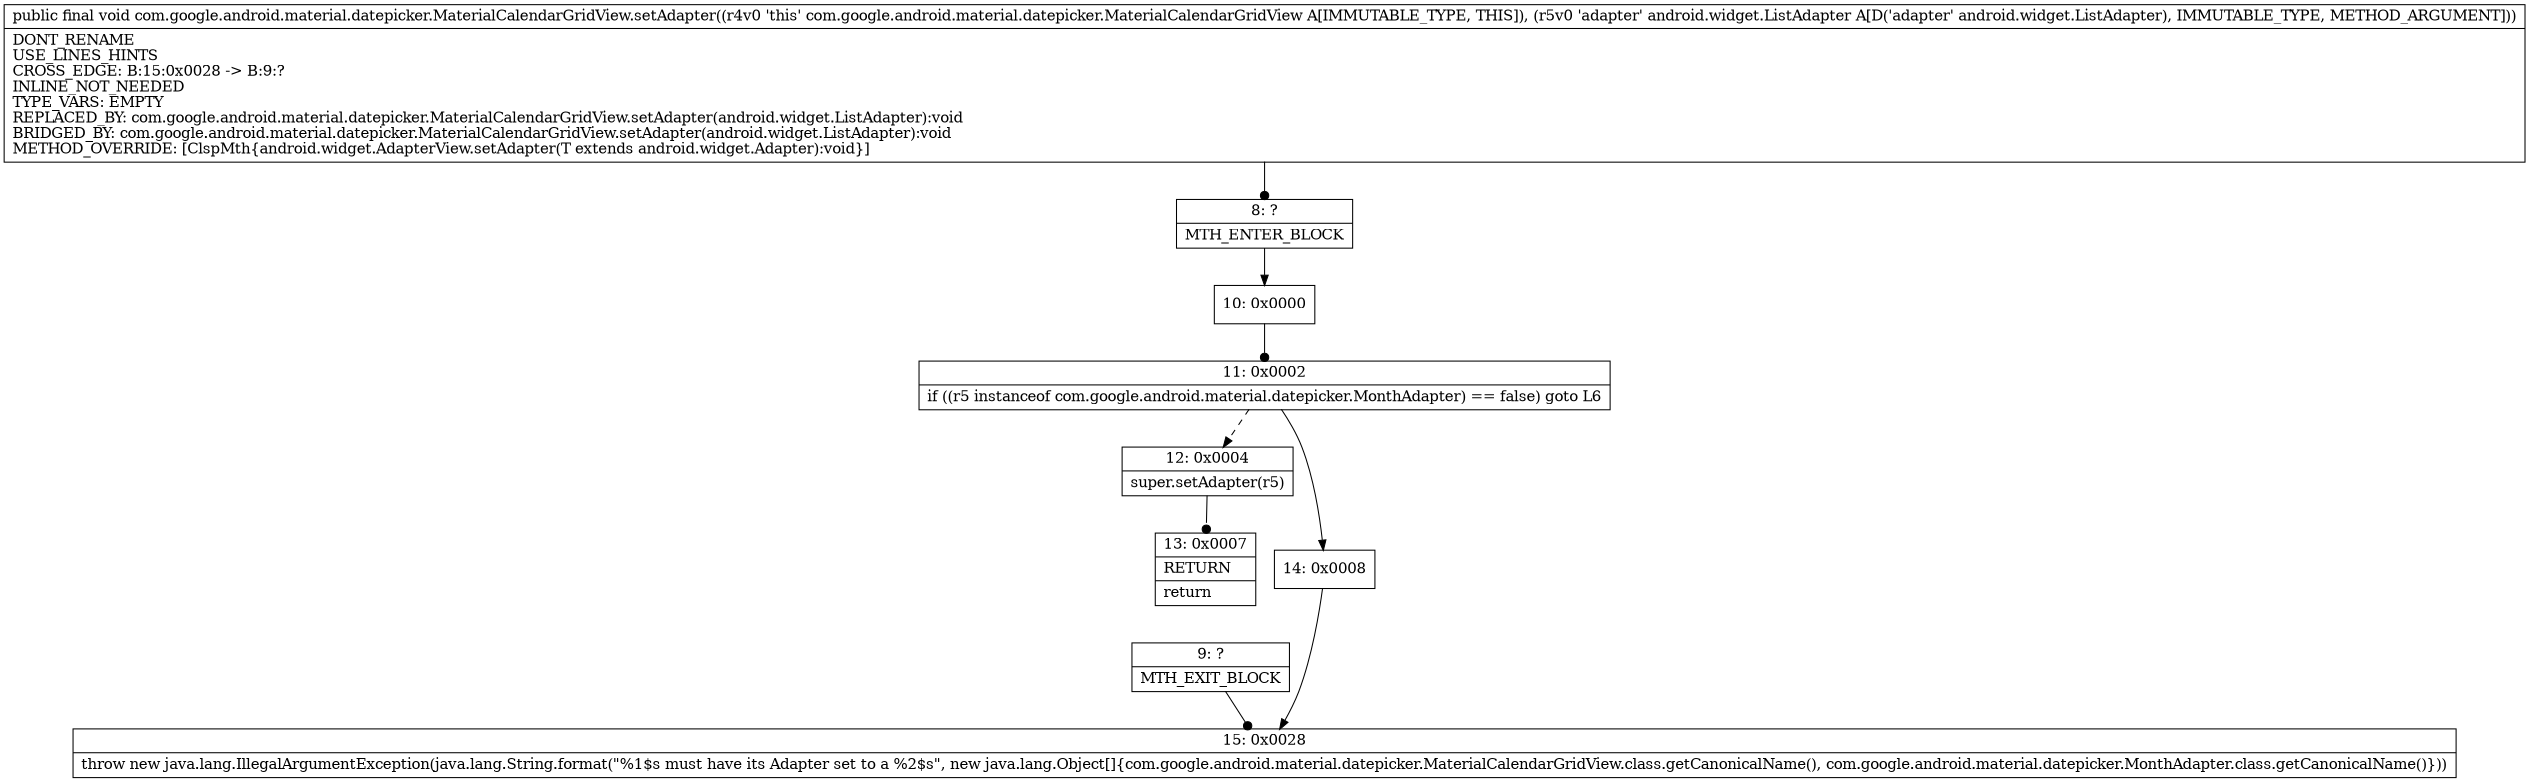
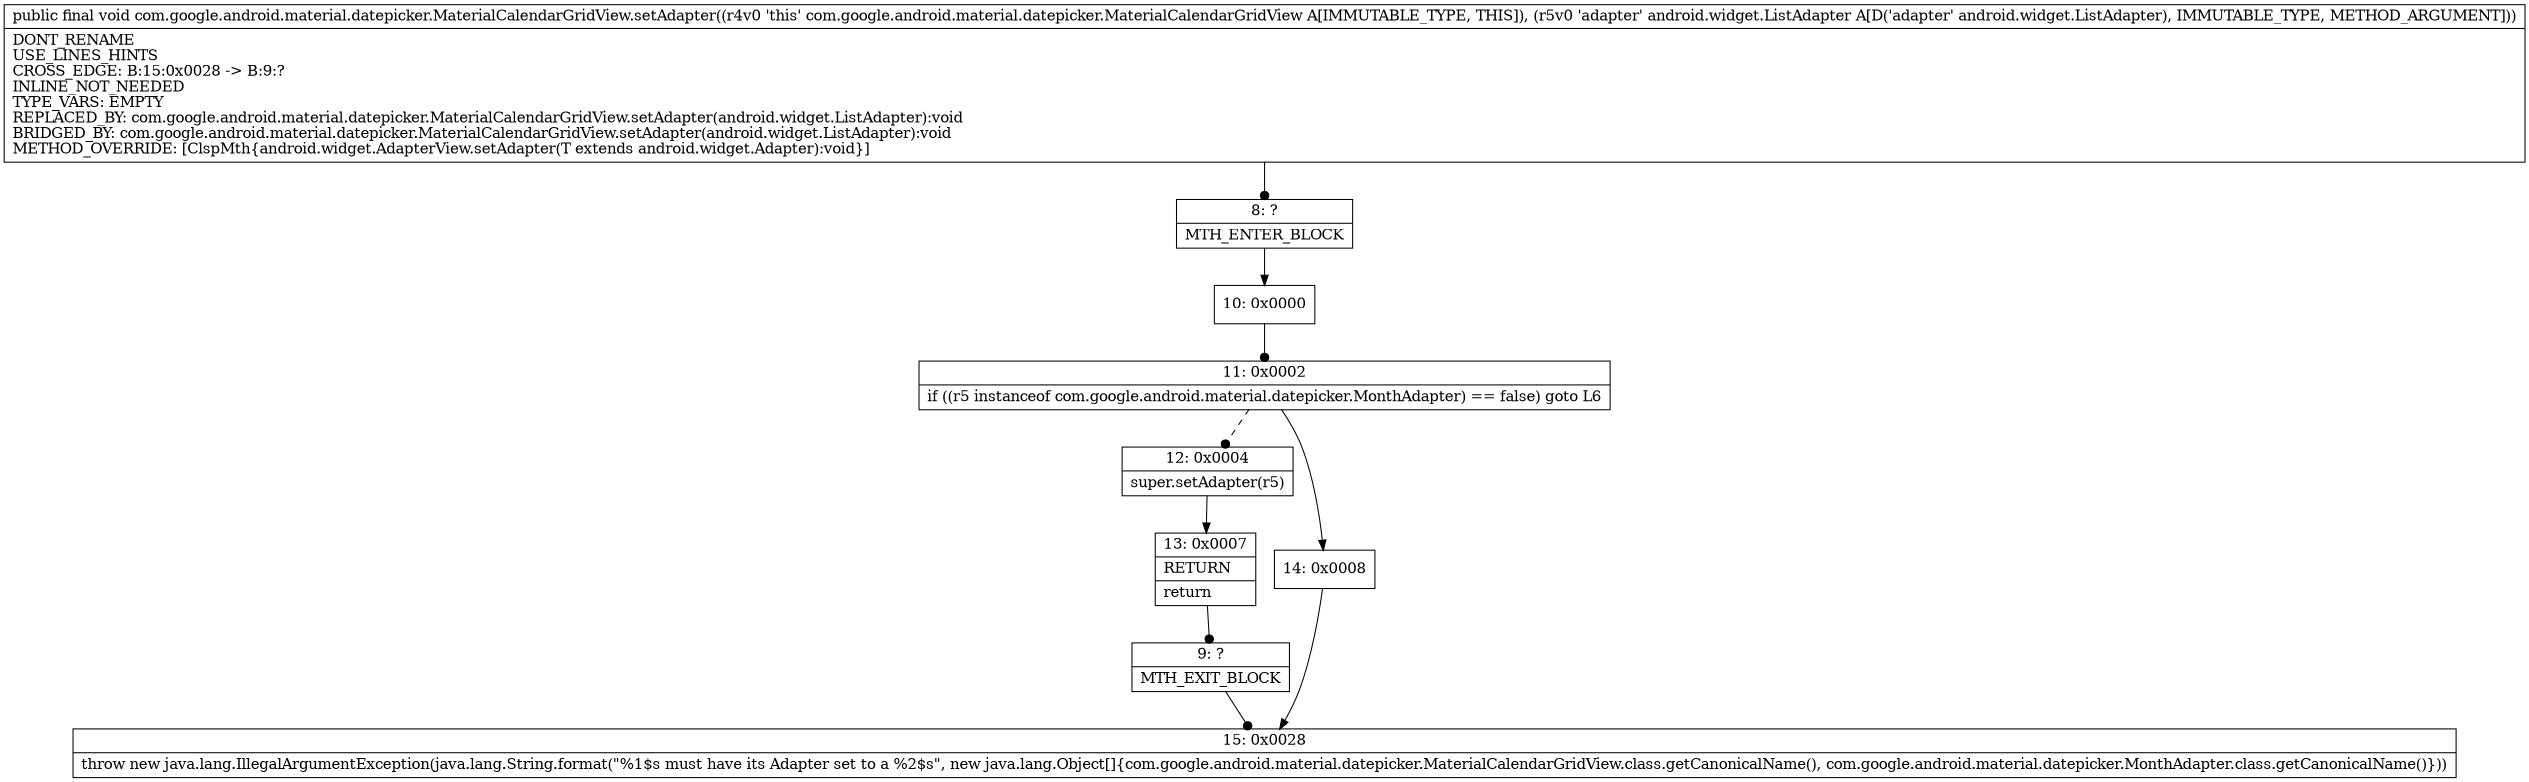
edge "11: 0x0002" -> "12: 0x0004": arrowhead normal -> dot
edge "12: 0x0004" -> "13: 0x0007": arrowhead dot -> normal
edge "13: 0x0007" -> "9: ?": added
